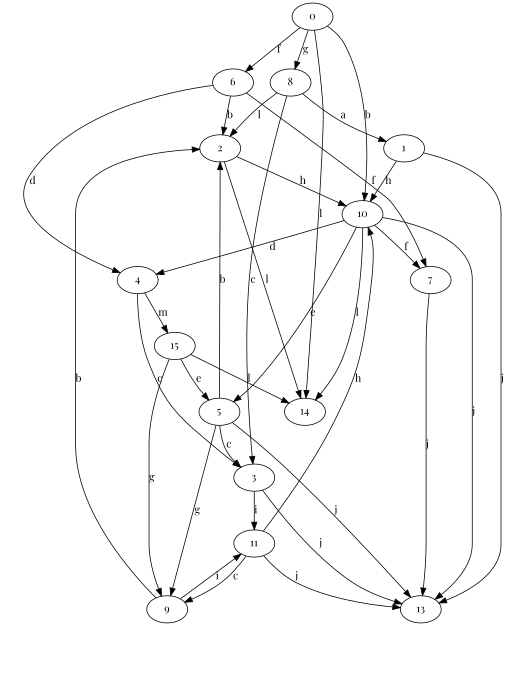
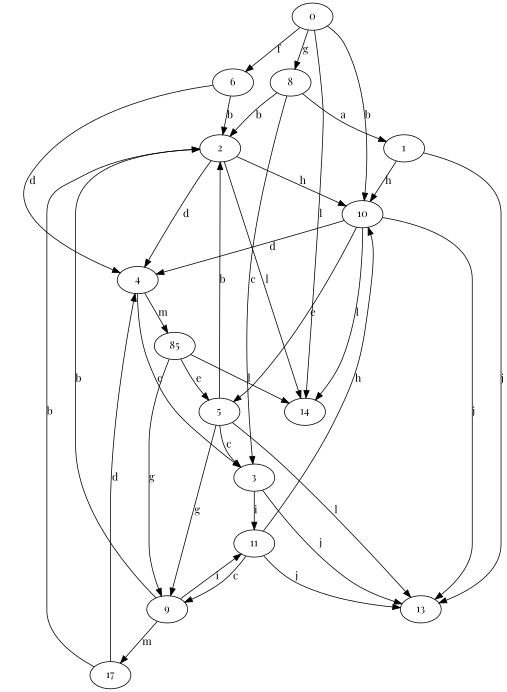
edge "8" -> "2": label "l" -> "b"
edge "2" -> "4": added, label "d"
node "7": removed
node "15": label "15" -> "85"
edge "5" -> "13": label "j" -> "l"
node "17": added
